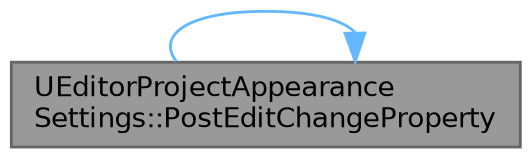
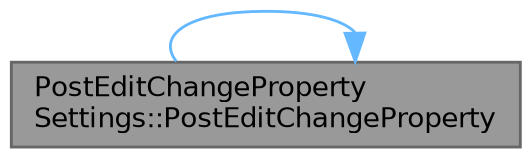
node "UEditorProjectAppearance Settings::PostEditChangeProperty": label "UEditorProjectAppearance Settings::PostEditChangeProperty" -> "PostEditChangeProperty Settings::PostEditChangeProperty"
